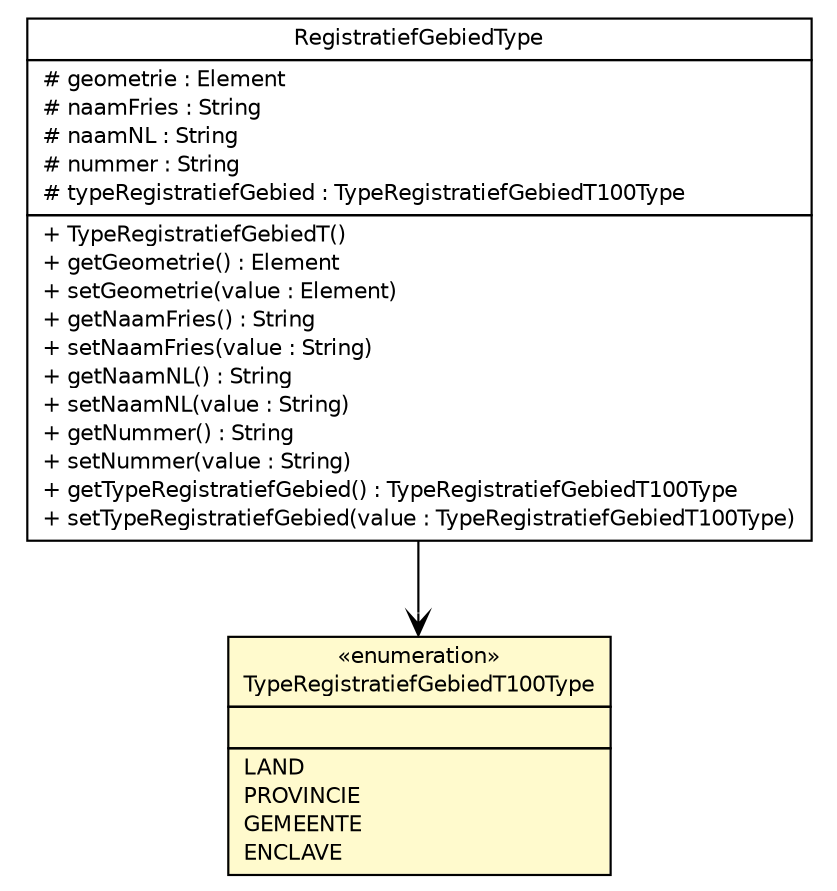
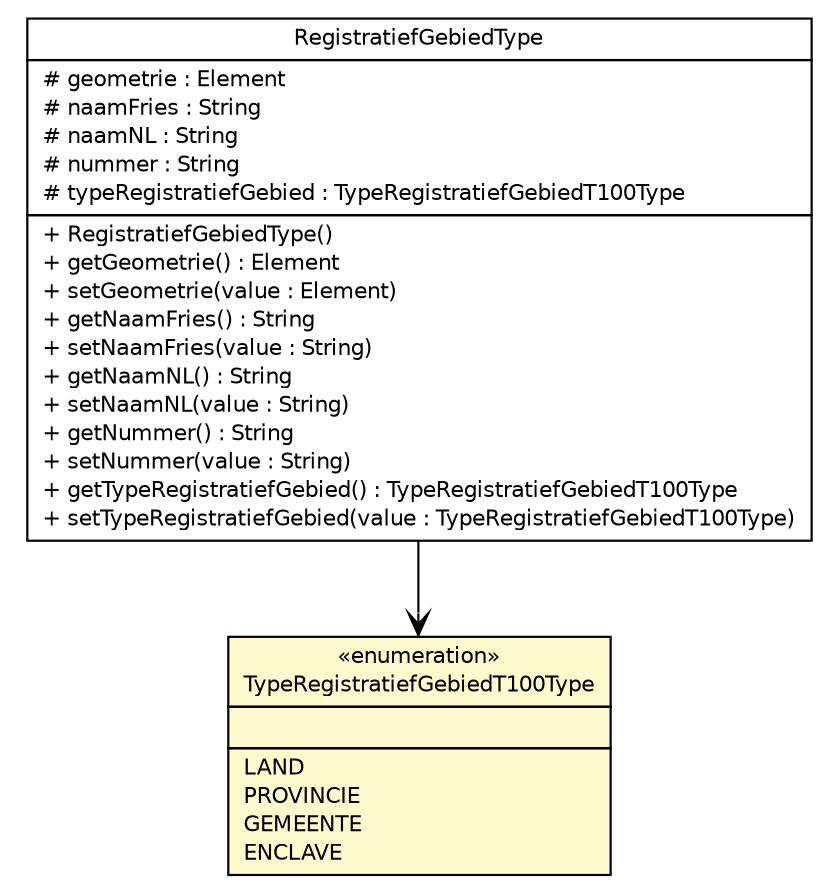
node "RegistratiefGebiedType": text "+ TypeRegistratiefGebiedT()" -> "+ RegistratiefGebiedType()"
